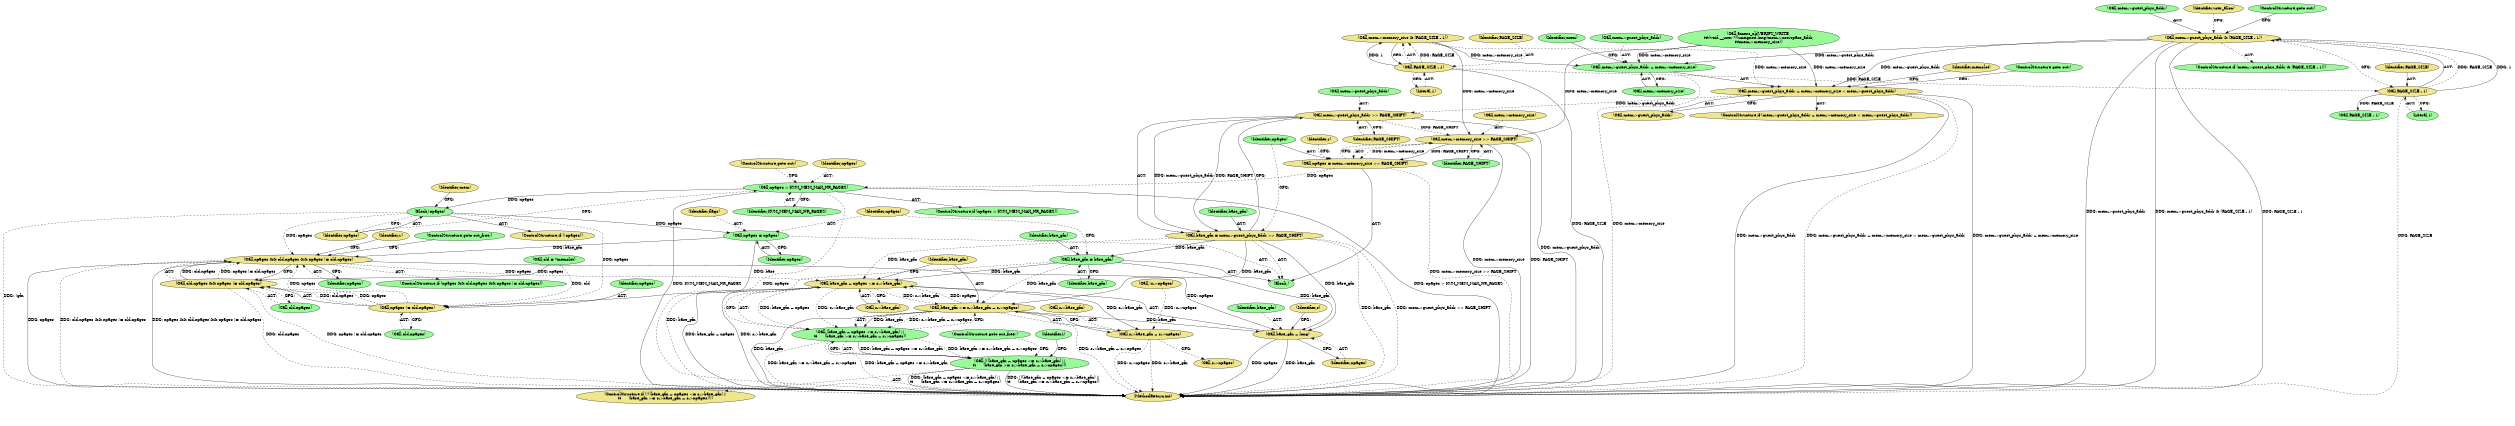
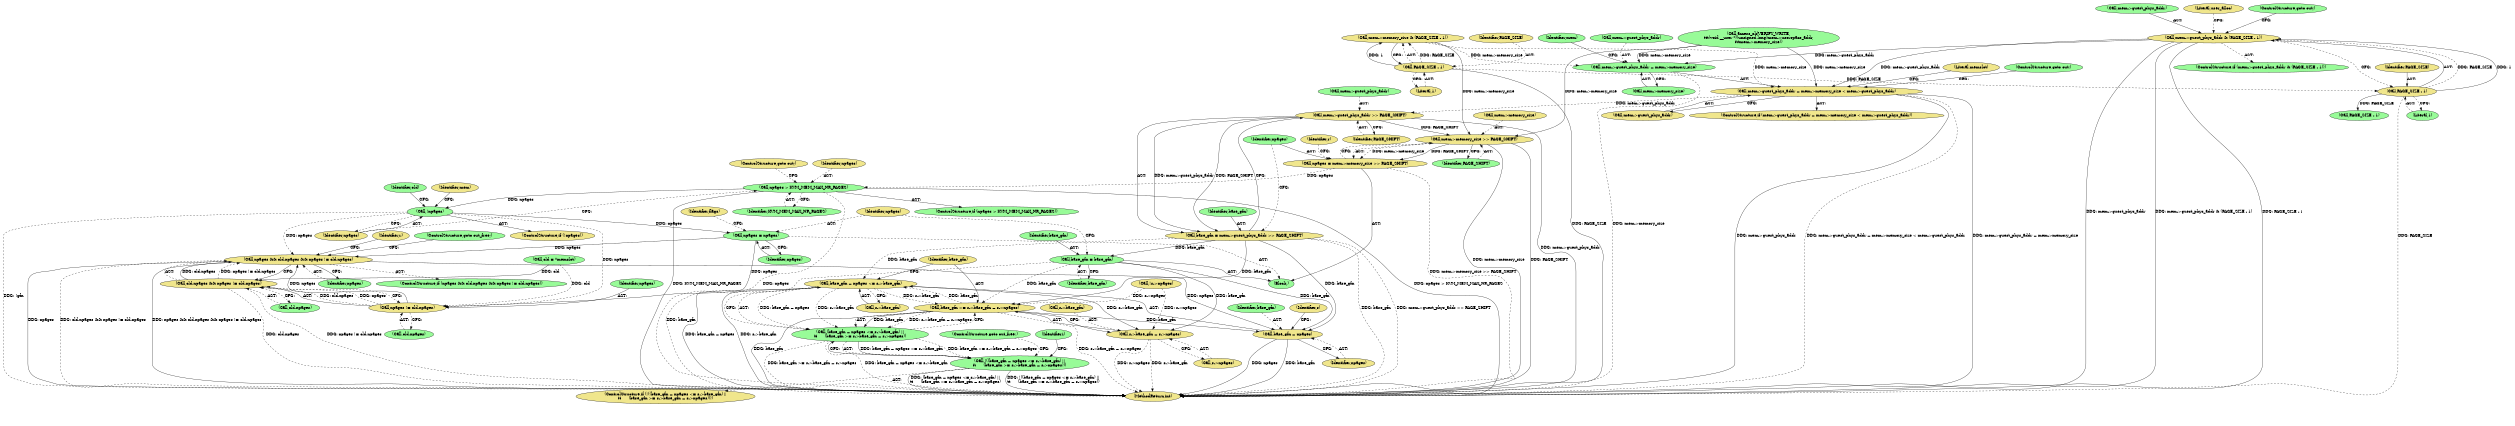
node "(Identifier,user_alloc)": label "(Identifier,user_alloc)" -> "(Literal,user_alloc)"
edge "(Call,mem->memory_size & (PAGE_SIZE - 1))" -> "(Call,mem->guest_phys_addr + mem->memory_size)": style solid -> dashed
node "(Identifier,memslot)": label "(Identifier,memslot)" -> "(Literal,memslot)"
edge "(Call,mem->guest_phys_addr >> PAGE_SHIFT)" -> "(Call,mem->memory_size >> PAGE_SHIFT)": style dashed -> solid
node "(Identifier,old)": added
edge "(Call,npages > KVM_MEM_MAX_NR_PAGES)" -> "(Identifier,KVM_MEM_MAX_NR_PAGES)": style solid -> dashed
node "(Block,!npages)": label "(Block,!npages)" -> "(Call,!npages)"
edge "(Identifier,flags)" -> "(Call,npages = npages)": label "AST: " -> "CFG: "
edge "(Call,npages = npages)" -> "(Call,npages && old.npages && npages != old.npages)": label "DDG: base_gfn" -> "DDG: npages"
edge "(Call,base_gfn = mem->guest_phys_addr >> PAGE_SHIFT)" -> "(Block,)": removed, label "AST:"
edge "(Call,base_gfn = base_gfn)" -> "(Call,base_gfn + npages <= s->base_gfn)": now "(Call,base_gfn = base_gfn)" -> "(Call,s->base_gfn + s->npages)"
edge "(Call,old = *memslot)" -> "(Call,old.npages && npages != old.npages)": label "DDG: npages" -> "DDG: old"
edge "(Call,npages = npages)" -> "(Call,npages != old.npages)": label "DDG: base" -> "DDG: npages"
edge "(Call,npages && old.npages && npages != old.npages)" -> "(Call,base_gfn + npages <= s->base_gfn)": removed, label "DDG: npages"
edge "(Call,old.npages && npages != old.npages)" -> "(Call,npages != old.npages)": added, label "CFG:"
edge "(Call,npages != old.npages)" -> "(Call,npages && old.npages && npages != old.npages)": style dashed -> solid
edge "(Call,base_gfn >= s->base_gfn + s->npages)" -> "(Call,base_gfn + npages <= s->base_gfn)": label "DDG: npages" -> "DDG: base_gfn"
edge "(Call,!s->npages)" -> "(Call,base_gfn >= s->base_gfn + s->npages)": added, label "DDG: s->npages"
node "(Call,base_gfn + long)": label "(Call,base_gfn + long)" -> "(Call,base_gfn + npages)"
edge "(Call,s->npages)" -> "(Call,s->base_gfn + s->npages)": added, label "AST:"
